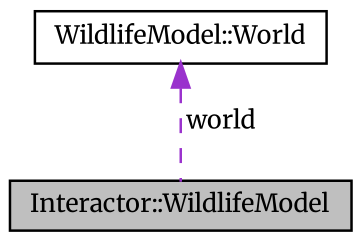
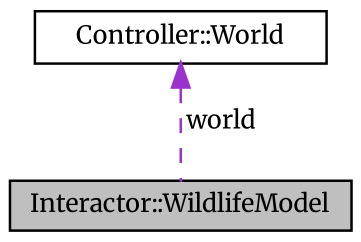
node "WildlifeModel::World": label "WildlifeModel::World" -> "Controller::World"
